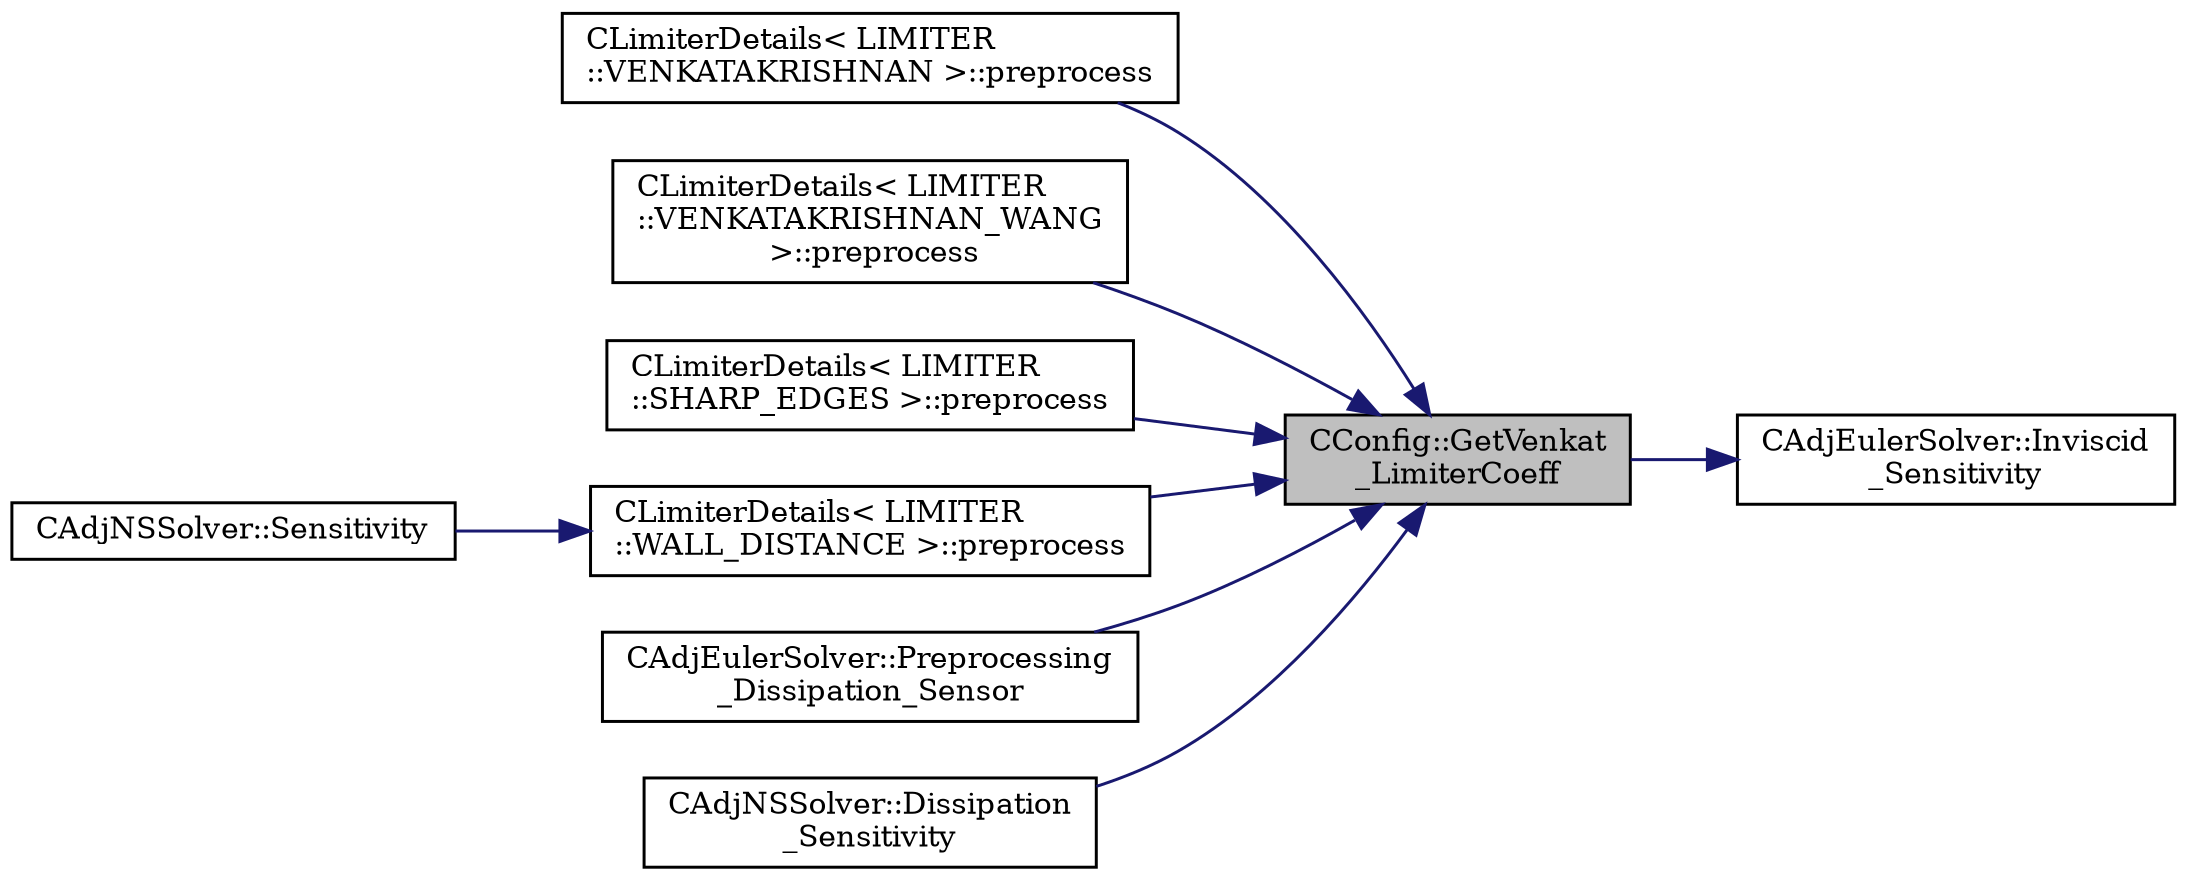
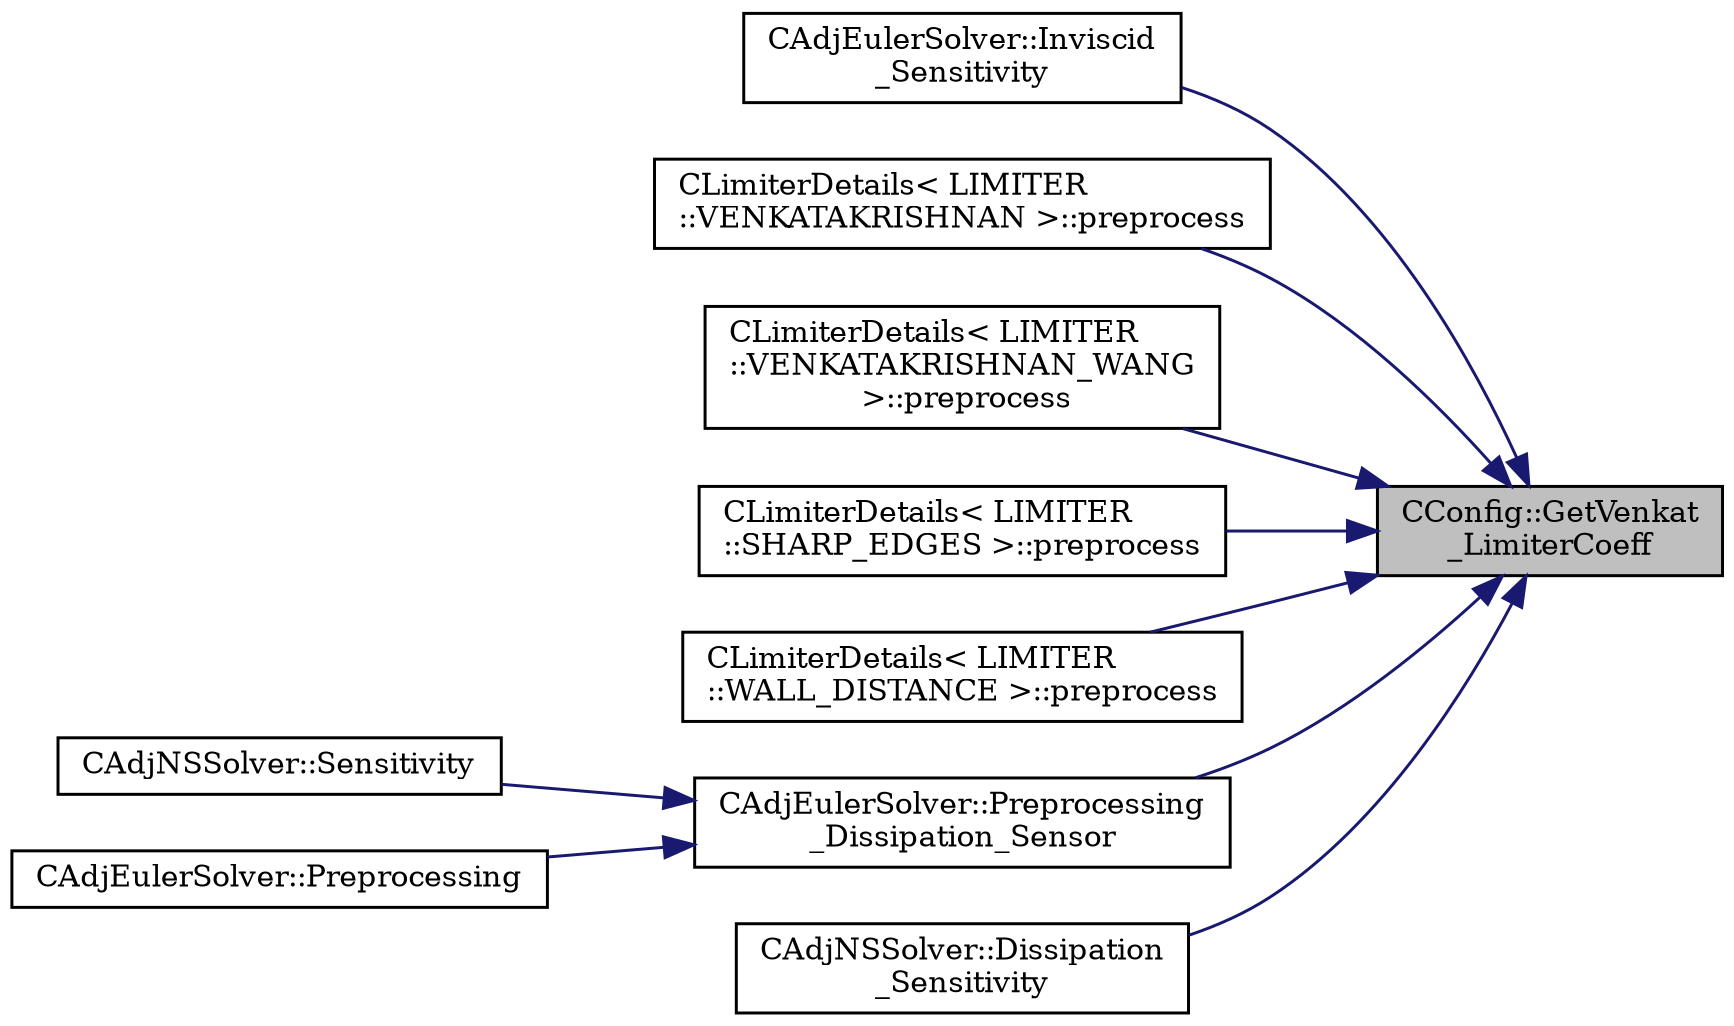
edge "CConfig::GetVenkat _LimiterCoeff" -> "CAdjEulerSolver::Inviscid _Sensitivity": reversed
edge "CAdjNSSolver::Sensitivity" -> "CLimiterDetails< LIMITER ::WALL_DISTANCE >::preprocess": now "CAdjNSSolver::Sensitivity" -> "CAdjEulerSolver::Preprocessing _Dissipation_Sensor"
node "CAdjEulerSolver::Preprocessing": added
